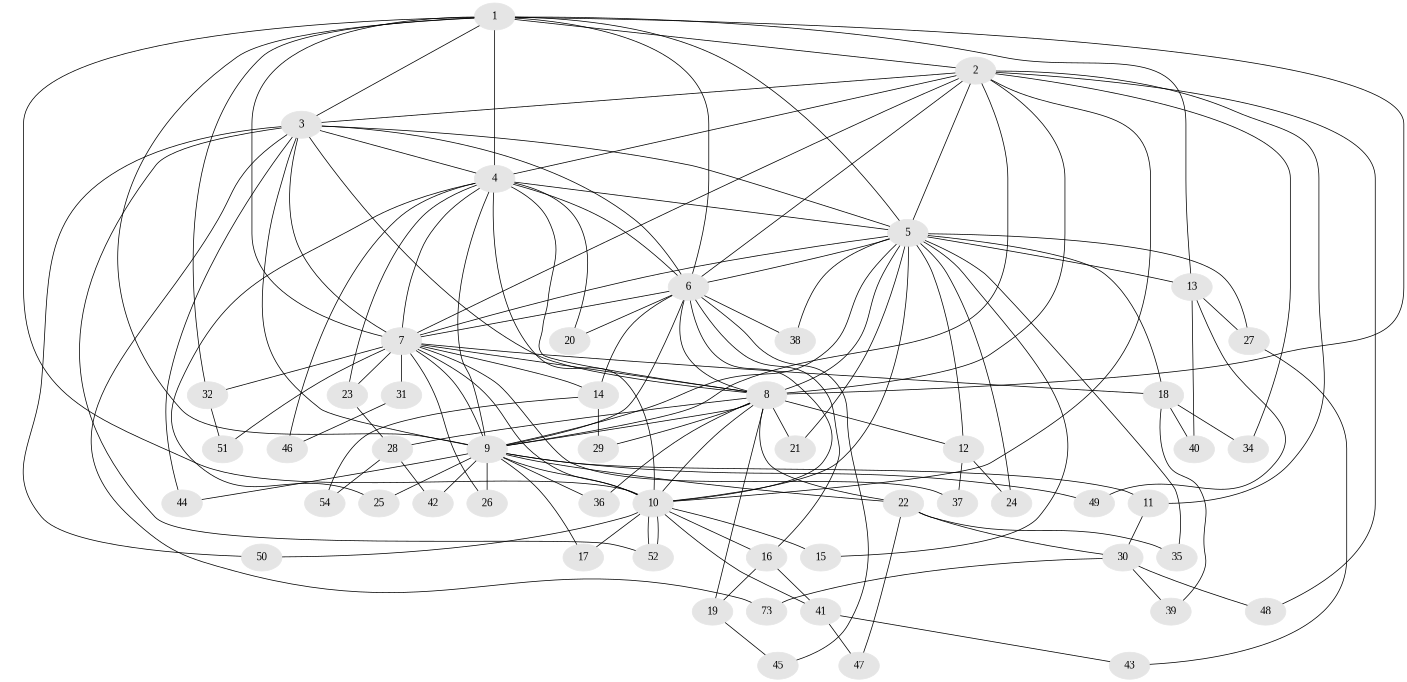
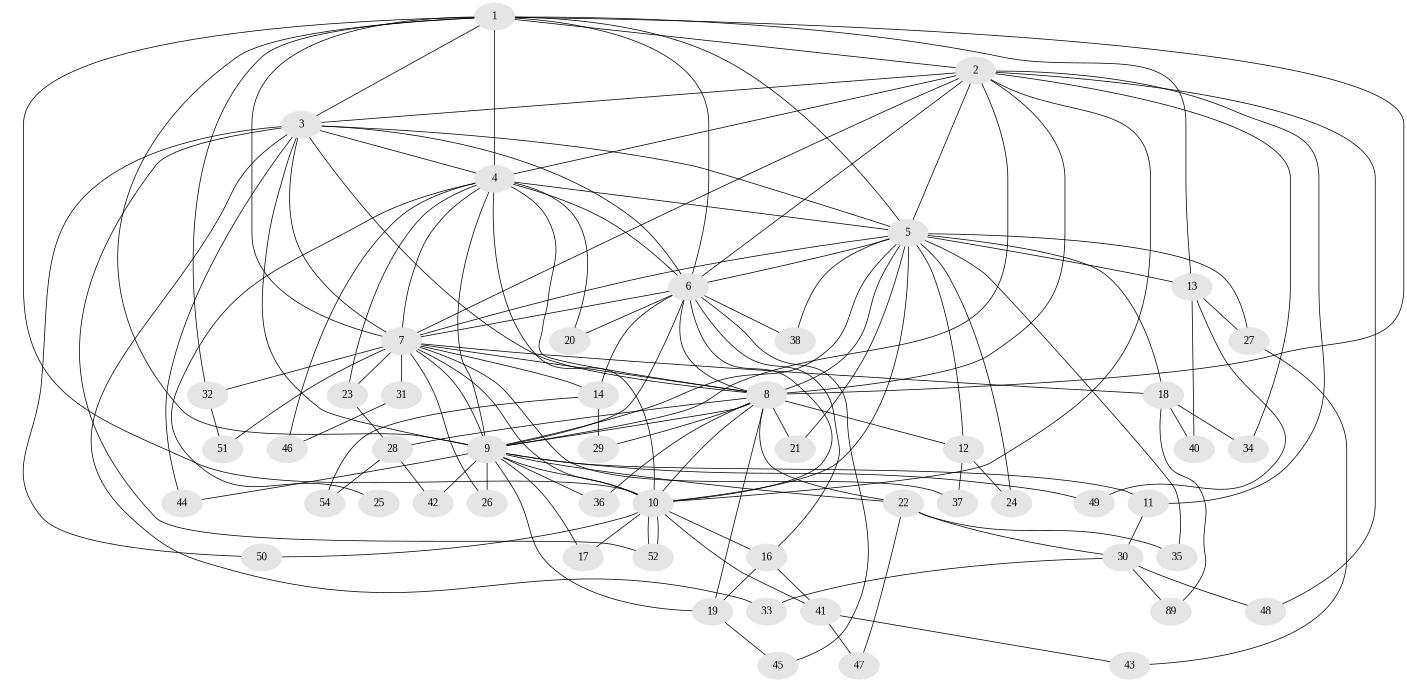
edge "9" -- "25": now "9" -- "19"
node "15": removed
node "73": label "73" -> "33"
node "39": label "39" -> "89"
